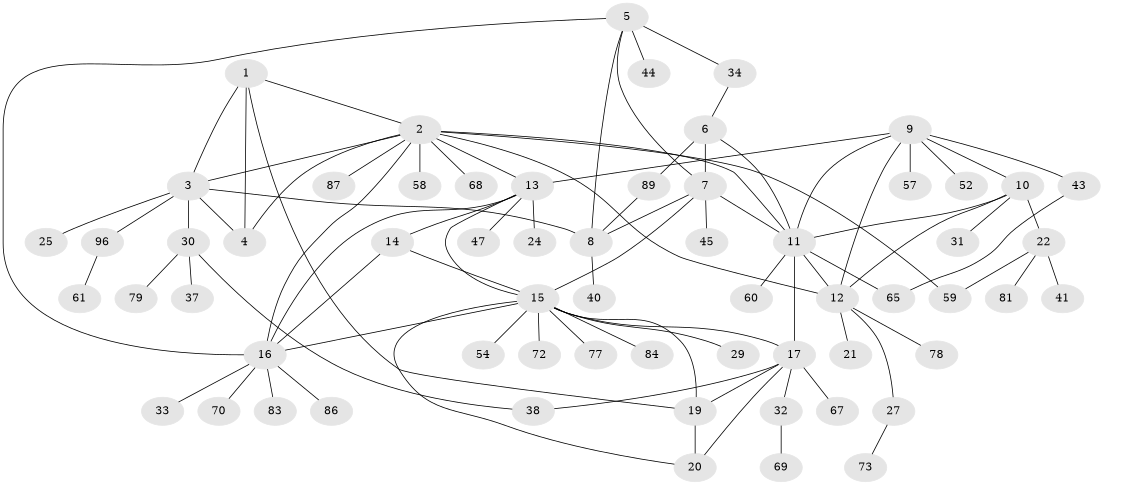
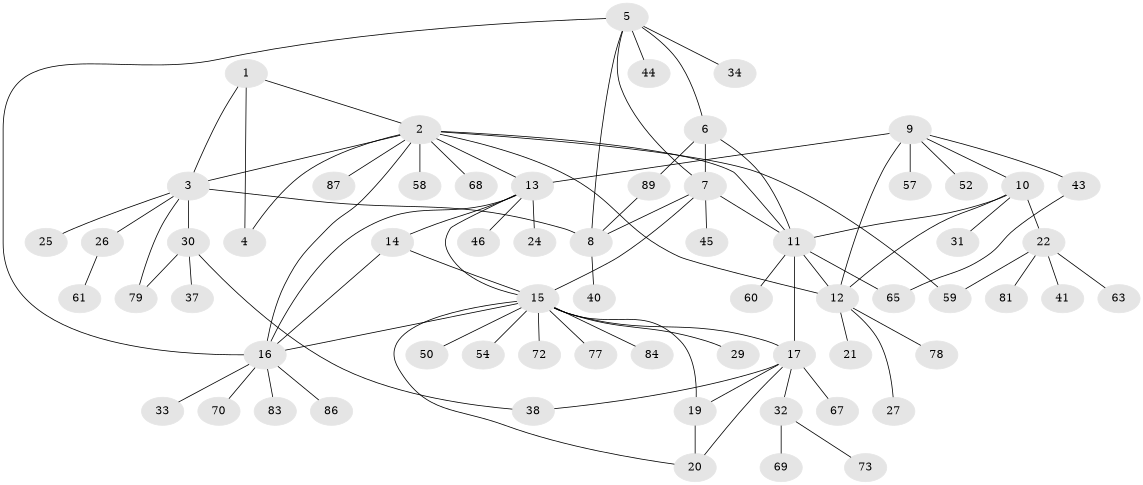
edge "34" -- "6": now "5" -- "6"
edge "9" -- "11": removed
edge "3" -- "4": now "3" -- "79"
node "96": label "96" -> "26"
node "47": label "47" -> "46"
node "63": added
edge "1" -- "19": removed
node "50": added
edge "27" -- "73": now "32" -- "73"
